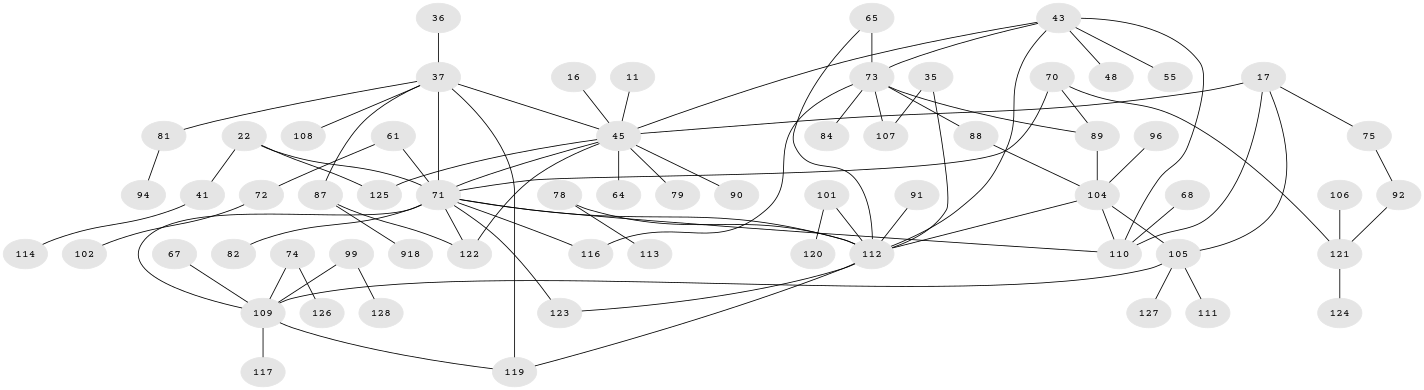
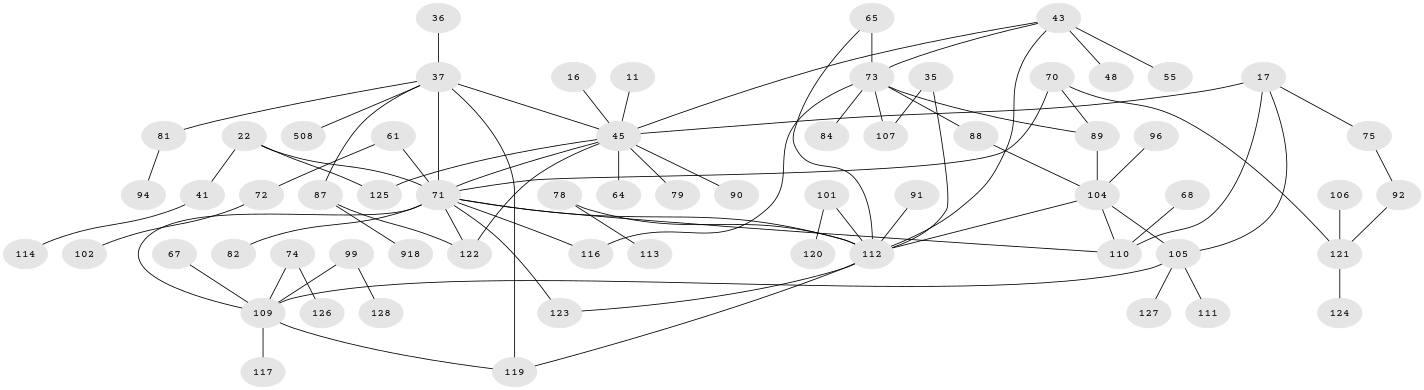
edge "43" -- "110": removed
node "108": label "108" -> "508"
